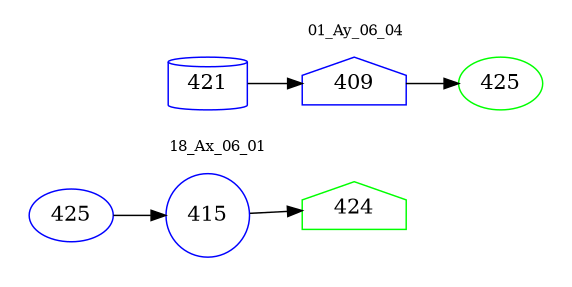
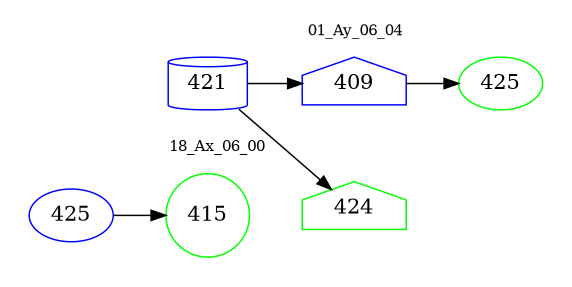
cluster "18_Ax_06_01": label "18_Ax_06_01" -> "18_Ax_06_00"
edge "415" -> "424": now "421" -> "424"
node "415": color blue -> green
